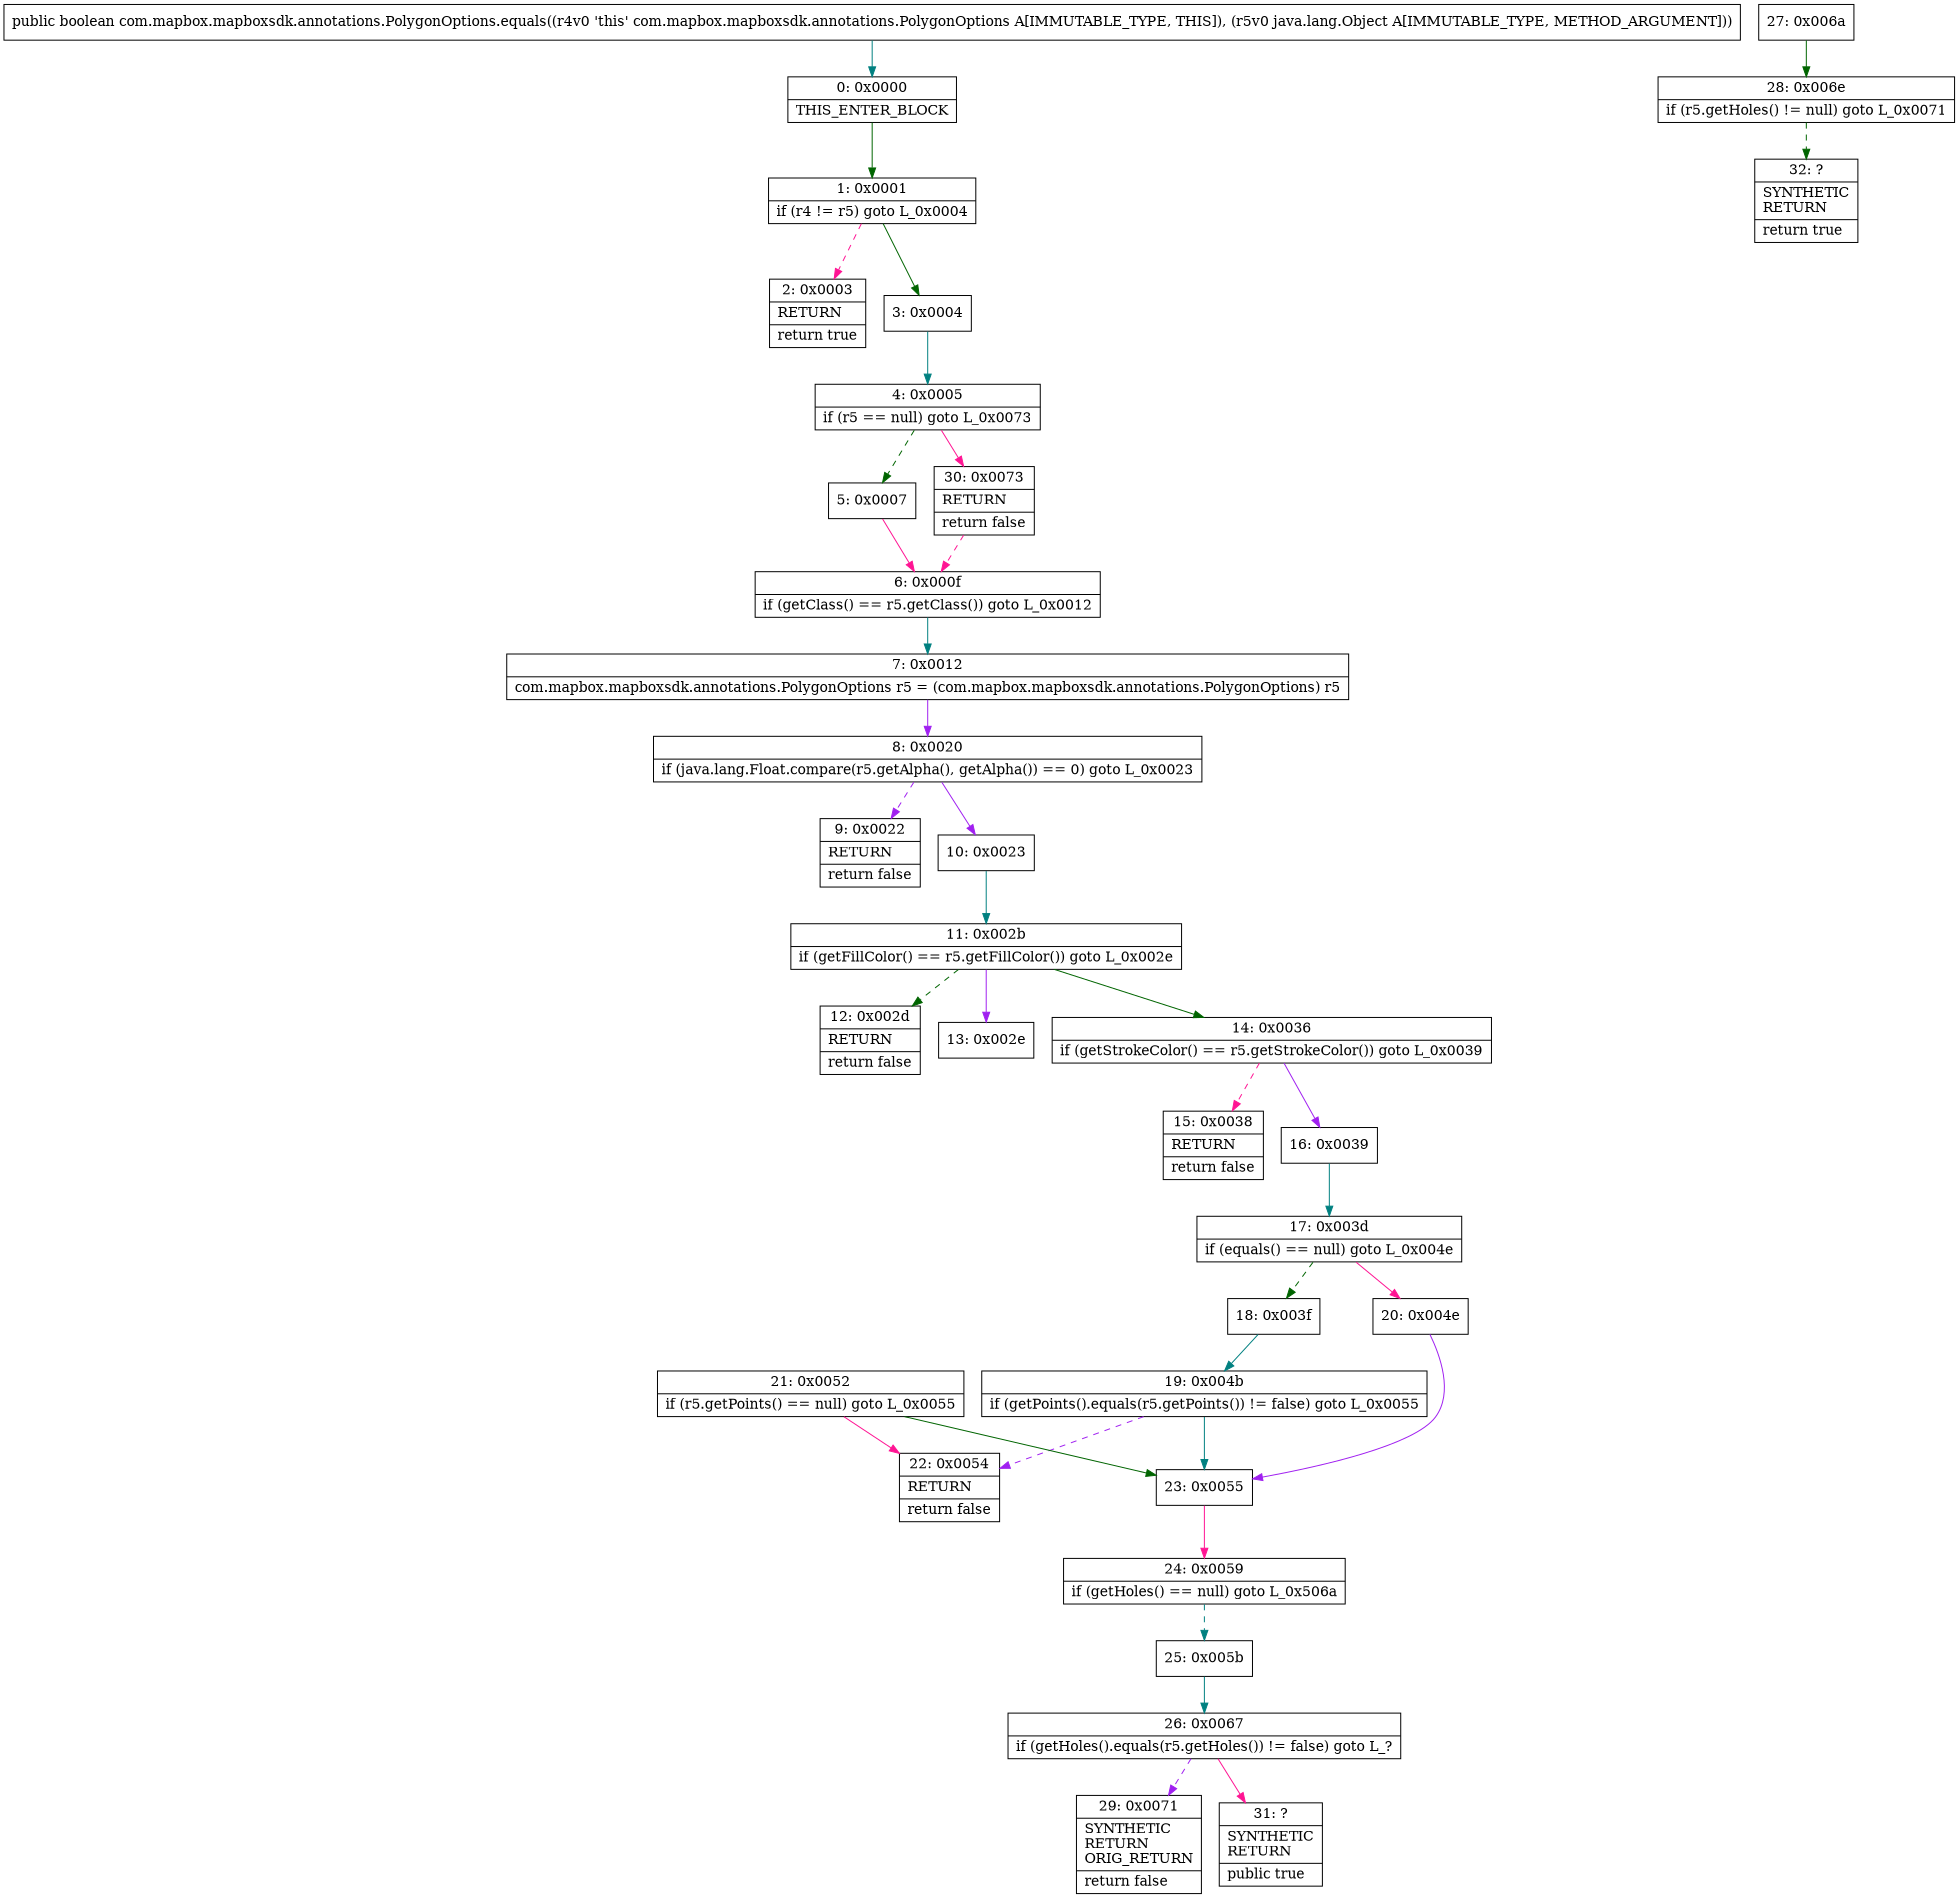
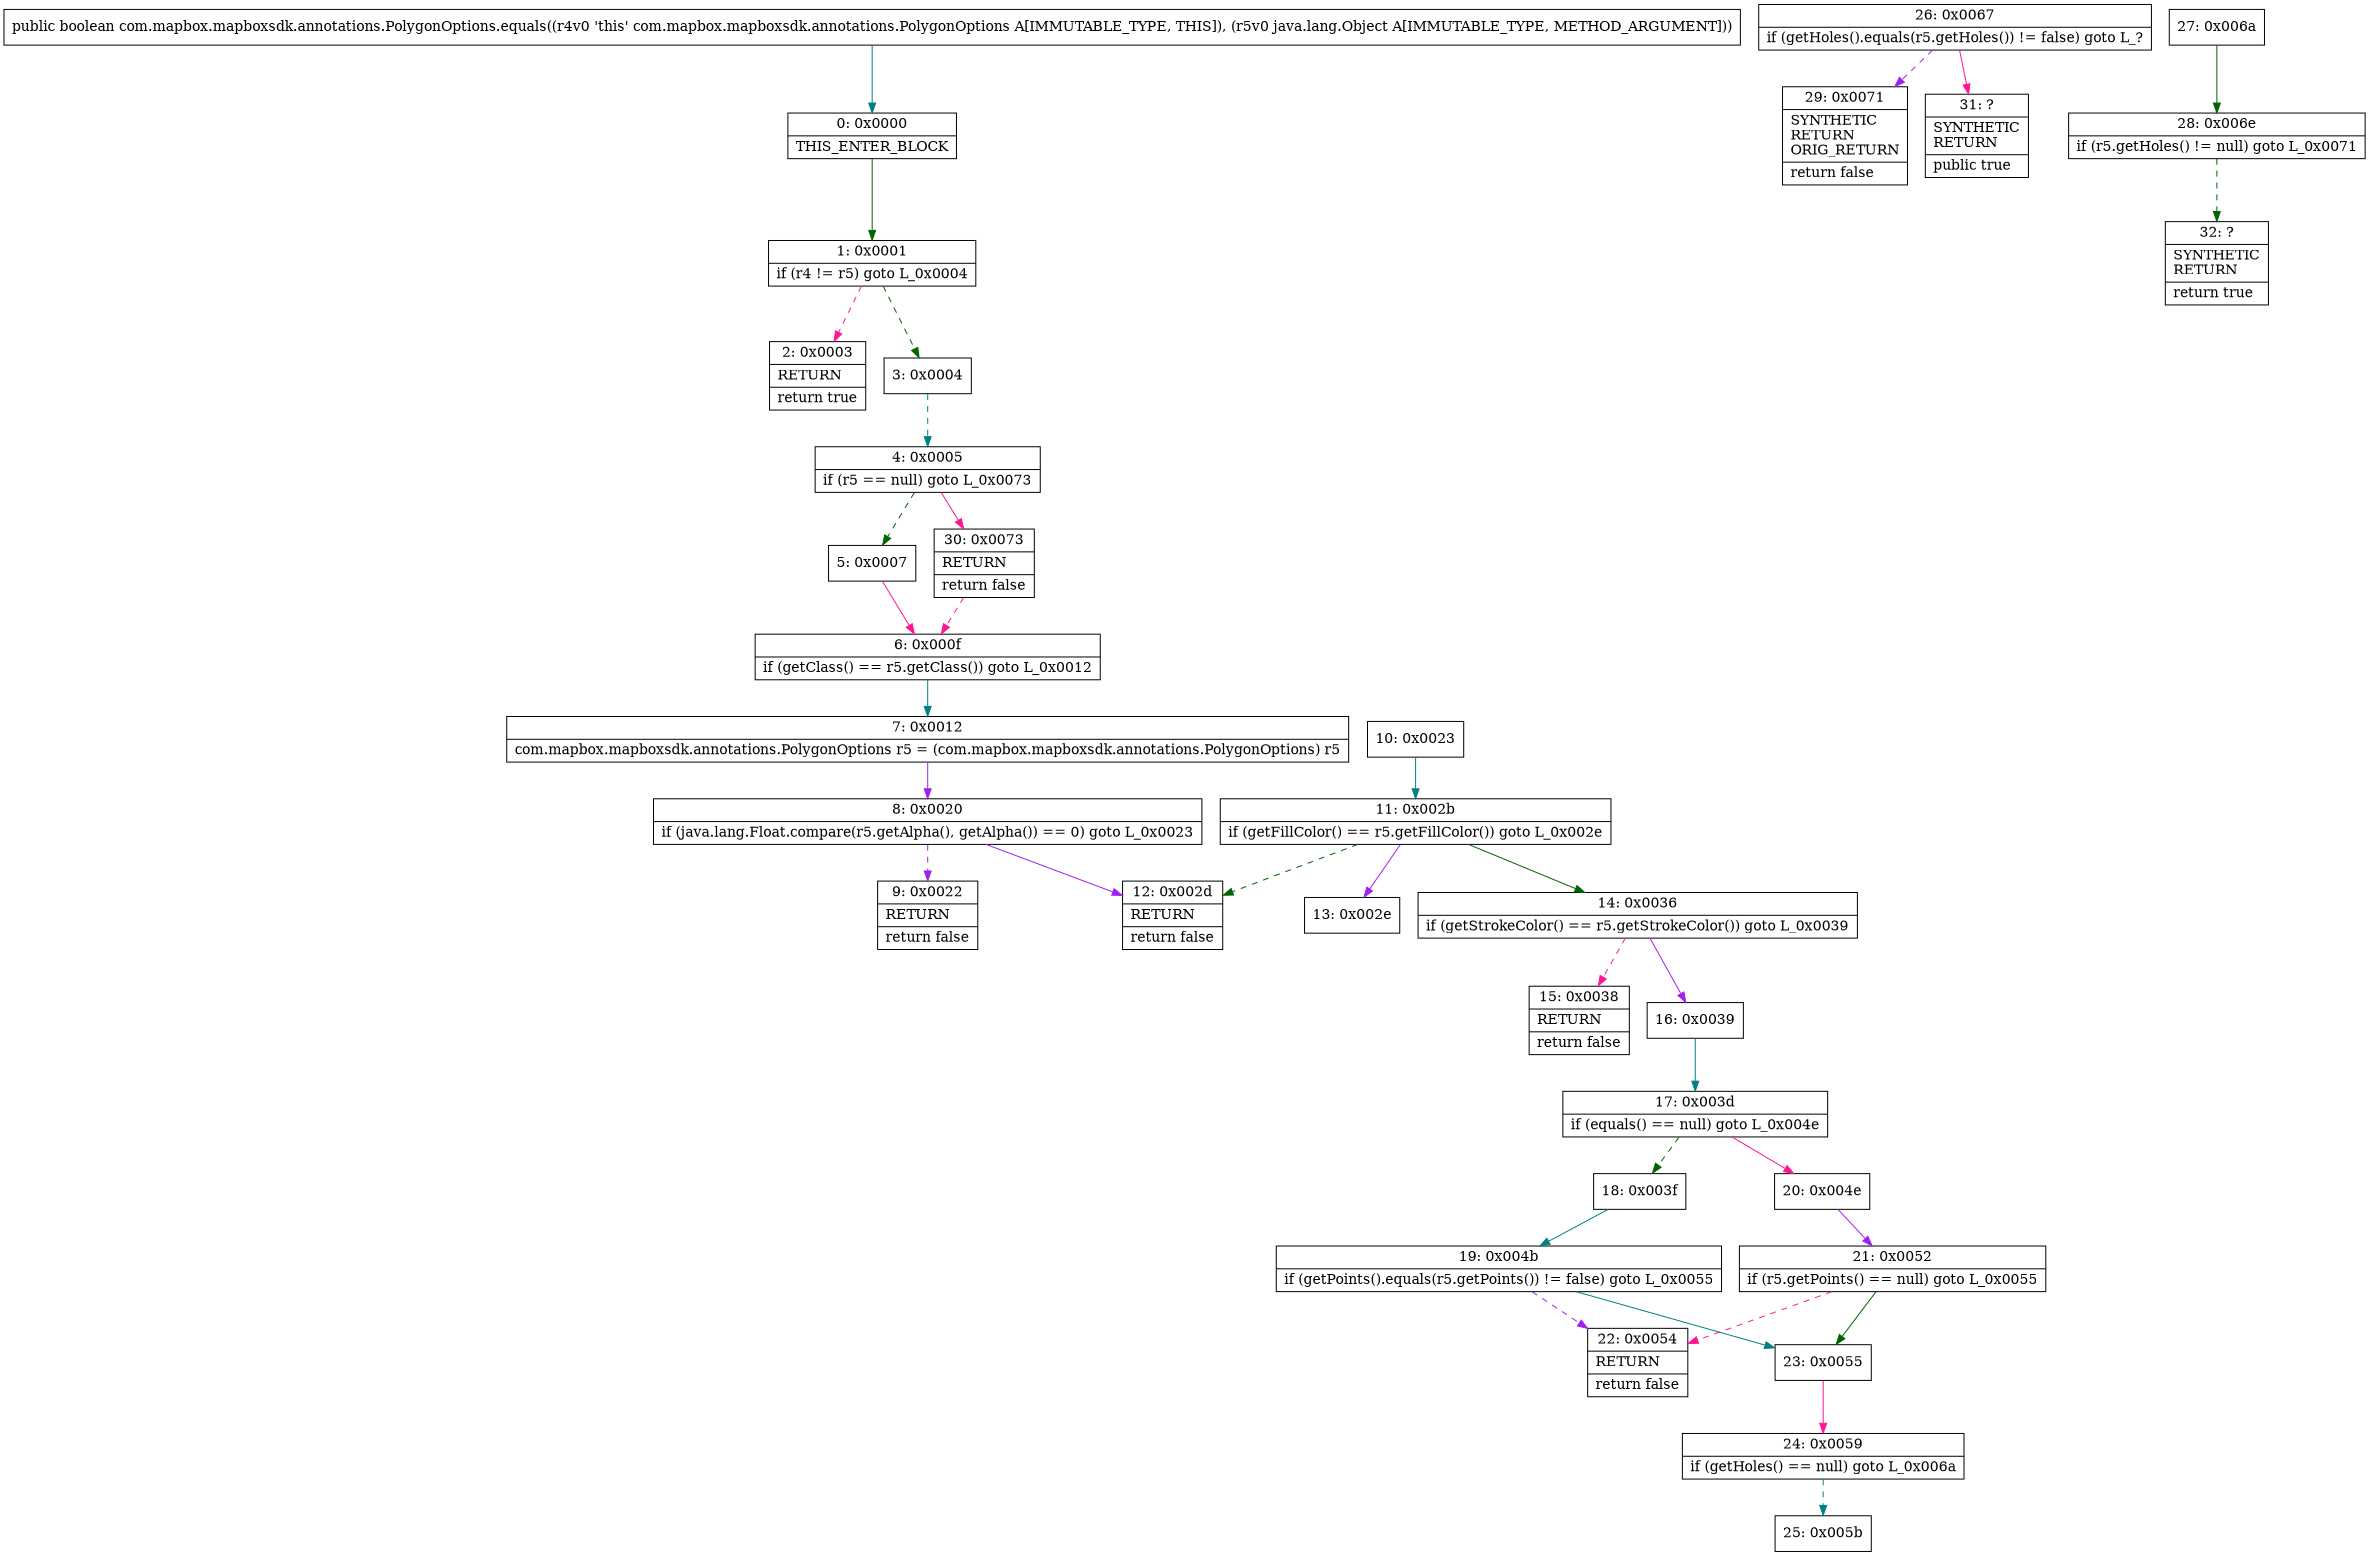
edge "1: 0x0001" -> "3: 0x0004": style solid -> dashed
edge "3: 0x0004" -> "4: 0x0005": style solid -> dashed
edge "8: 0x0020" -> "10: 0x0023": now "8: 0x0020" -> "12: 0x002d"
edge "21: 0x0052" -> "22: 0x0054": style solid -> dashed
edge "20: 0x004e" -> "23: 0x0055": now "20: 0x004e" -> "21: 0x0052"
node "24: 0x0059": text "if (getHoles() == null) goto L_0x506a" -> "if (getHoles() == null) goto L_0x006a"
edge "25: 0x005b" -> "26: 0x0067": removed
